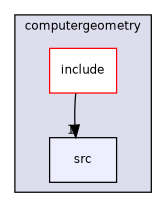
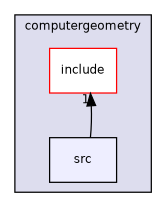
edge "include" -> "src": reversed
